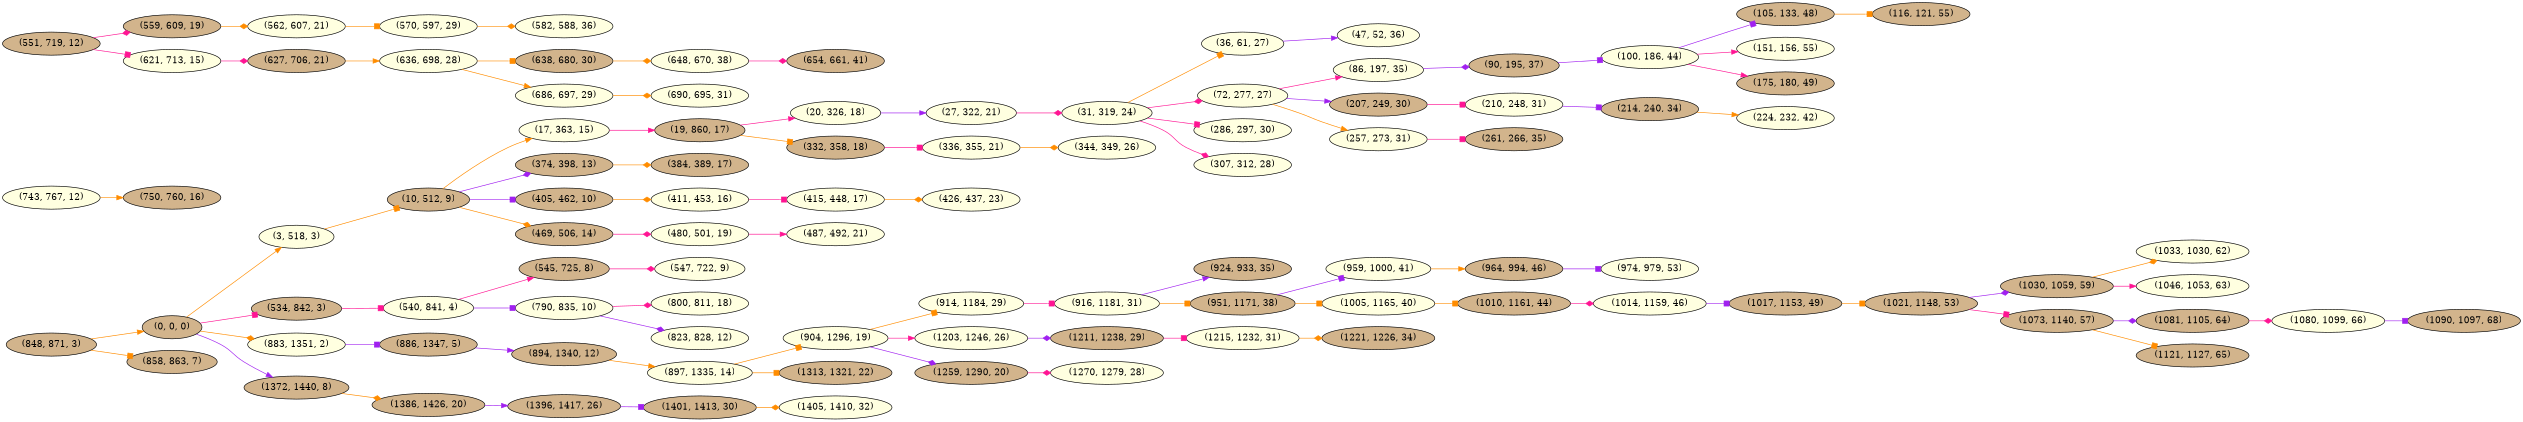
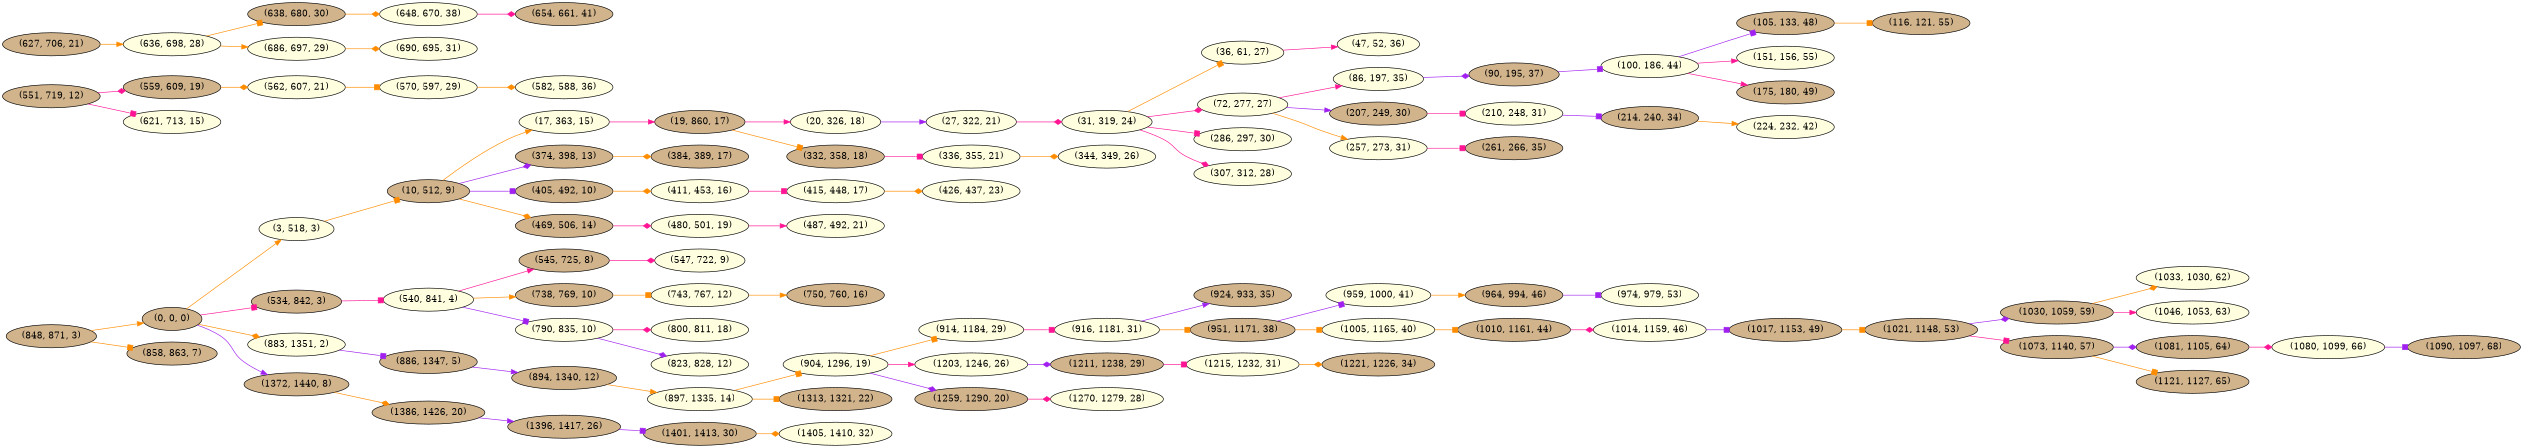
edge "(36, 61, 27)" -> "(47, 52, 36)": color purple -> deeppink
edge "(621, 713, 15)" -> "(627, 706, 21)": removed
node "(405, 462, 10)": label "(405, 462, 10)" -> "(405, 492, 10)"
node "(738, 769, 10)": added
